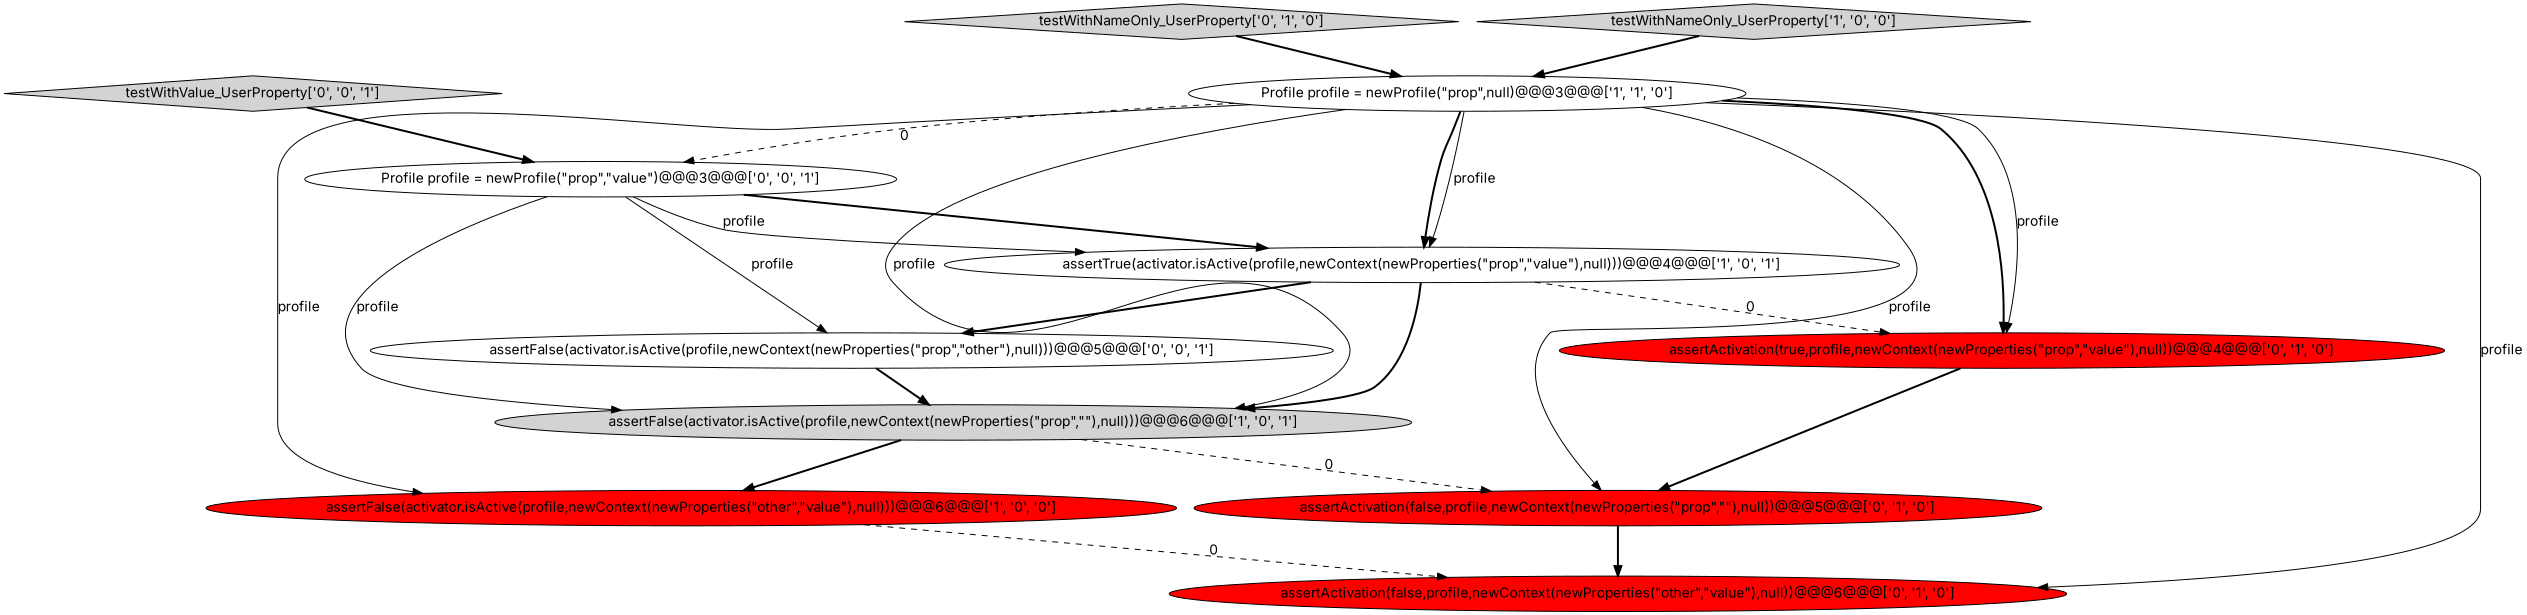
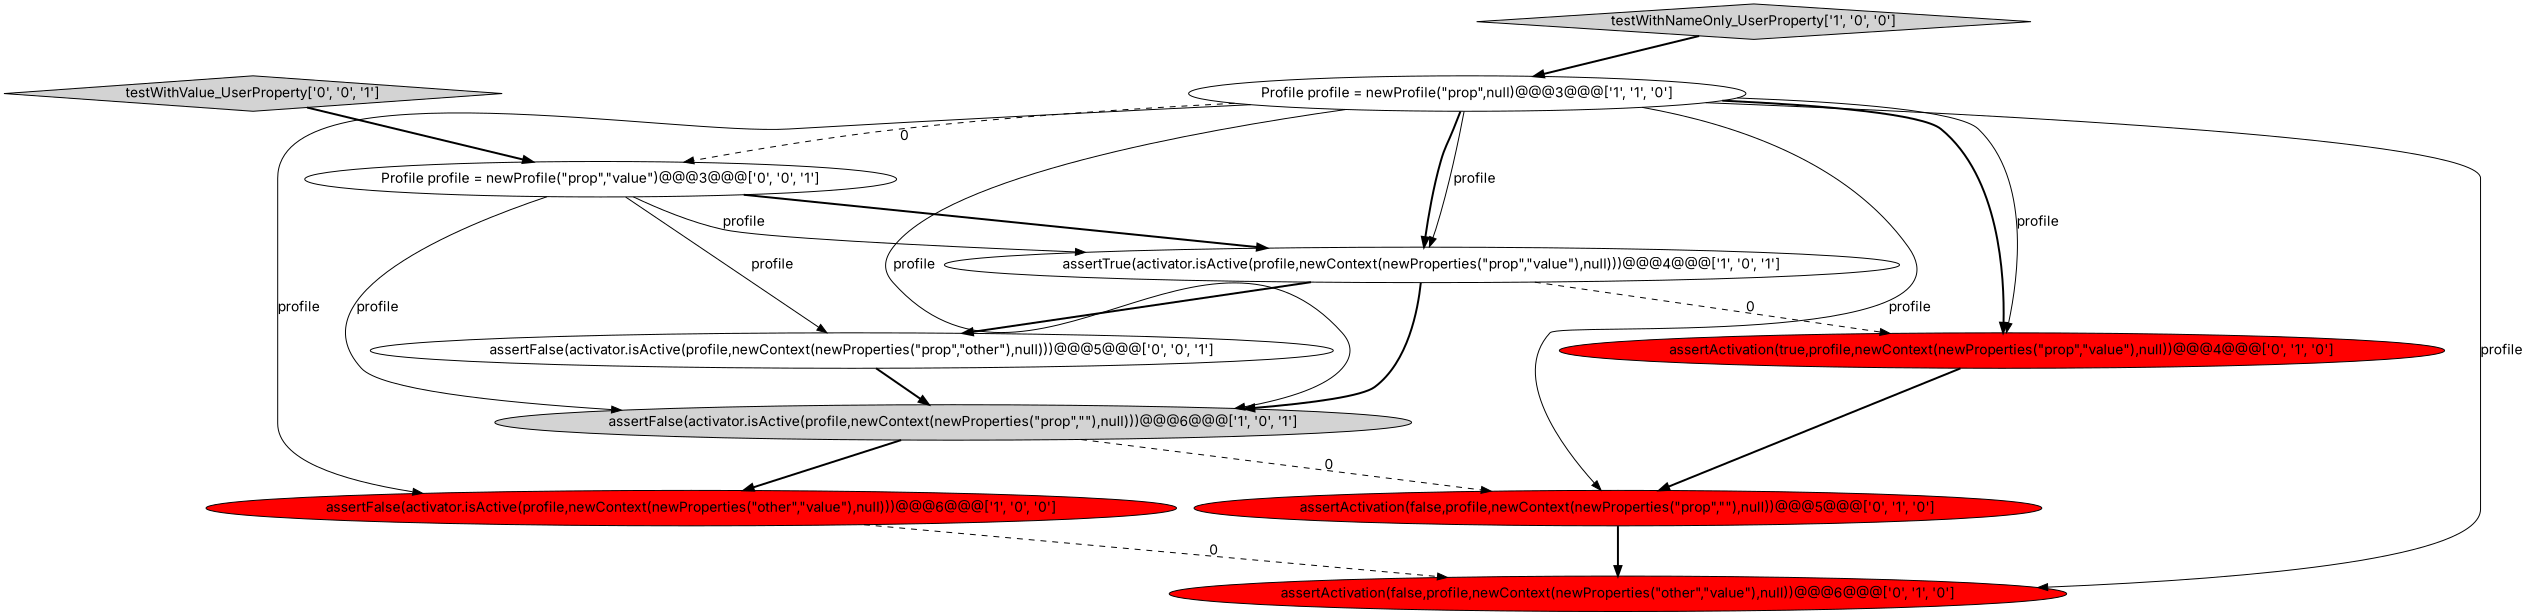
node "testWithNameOnly_UserProperty['0', '1', '0']": removed
